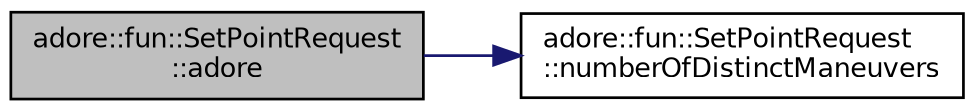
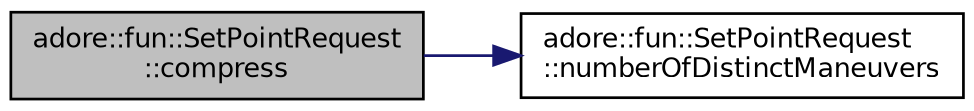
node "adore::fun::SetPointRequest ::adore": label "adore::fun::SetPointRequest ::adore" -> "adore::fun::SetPointRequest ::compress"
